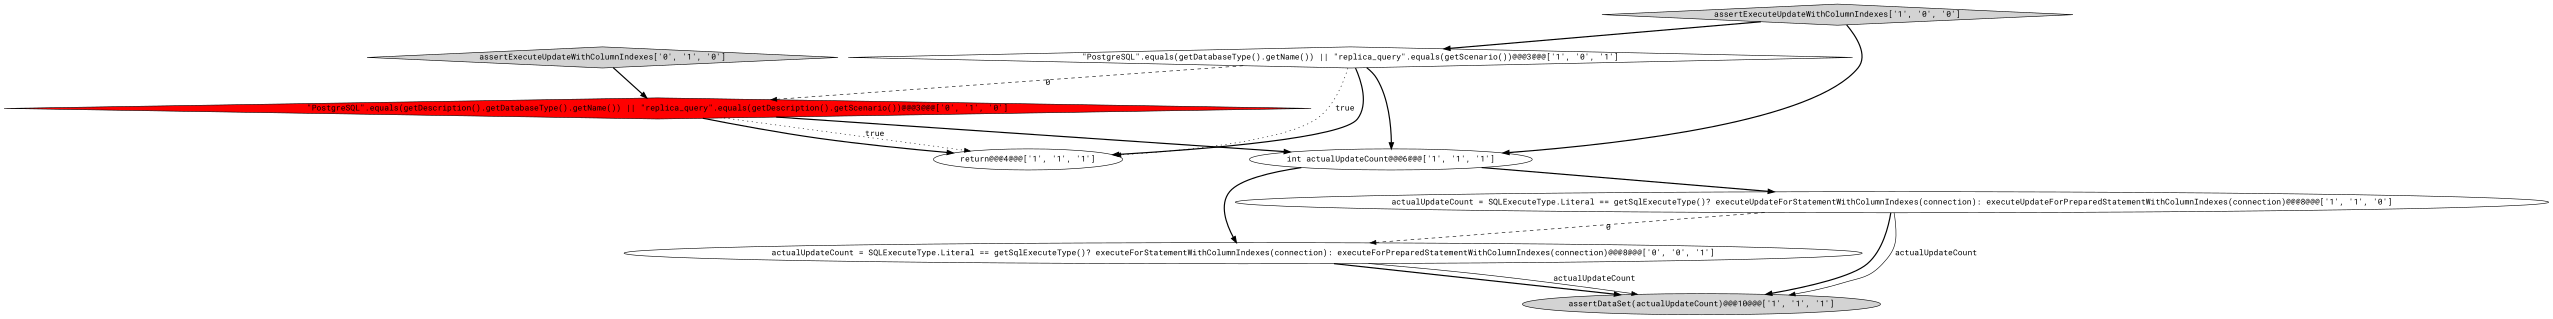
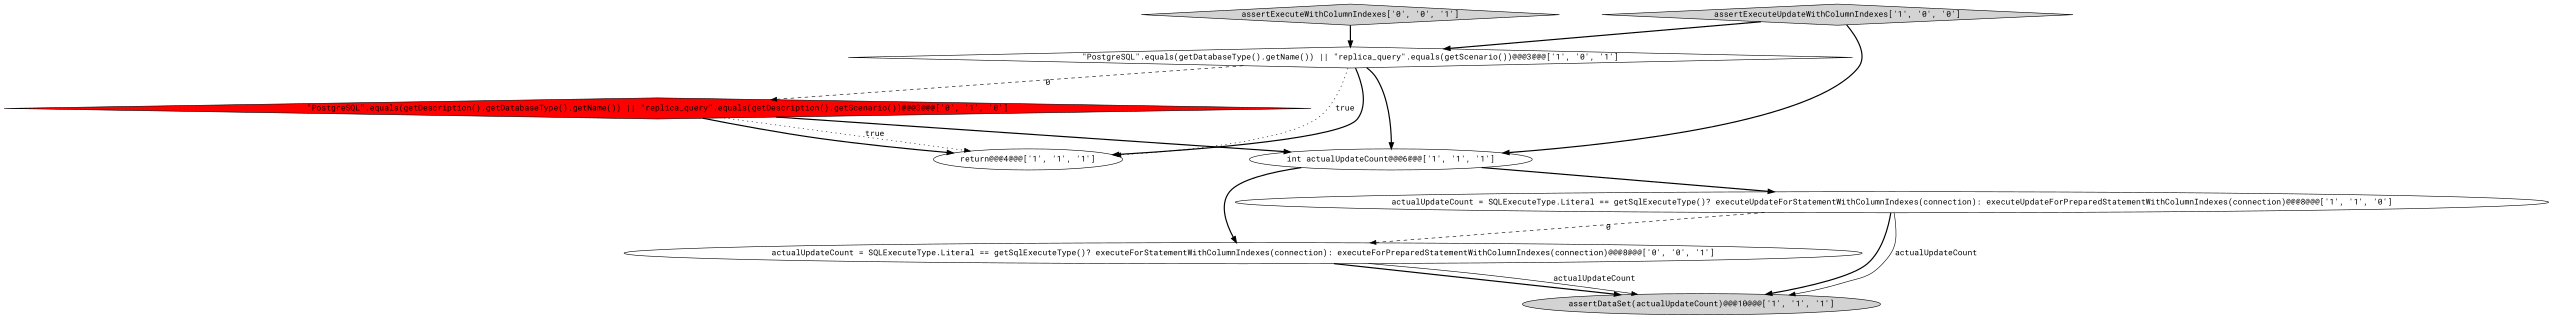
node "assertExecuteWithColumnIndexes['0', '0', '1']": added
node "assertExecuteUpdateWithColumnIndexes['0', '1', '0']": removed
